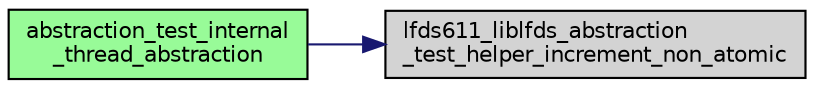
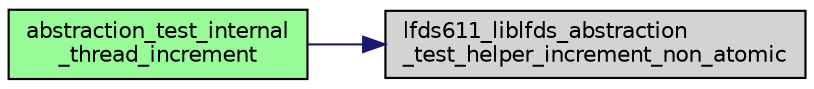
node "abstraction_test_internal _thread_abstraction": label "abstraction_test_internal _thread_abstraction" -> "abstraction_test_internal _thread_increment"
